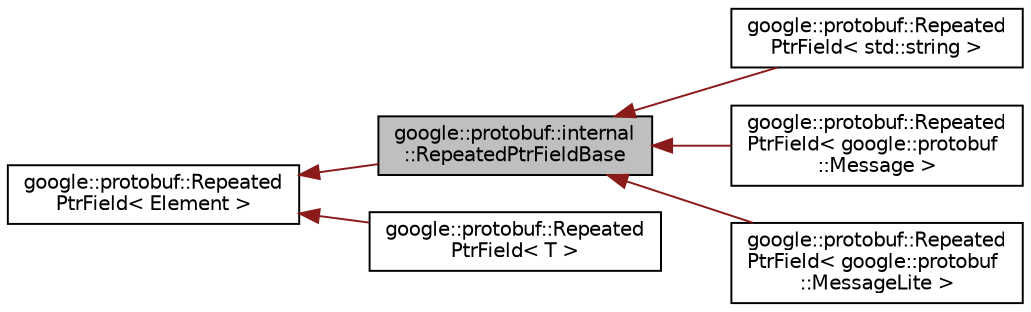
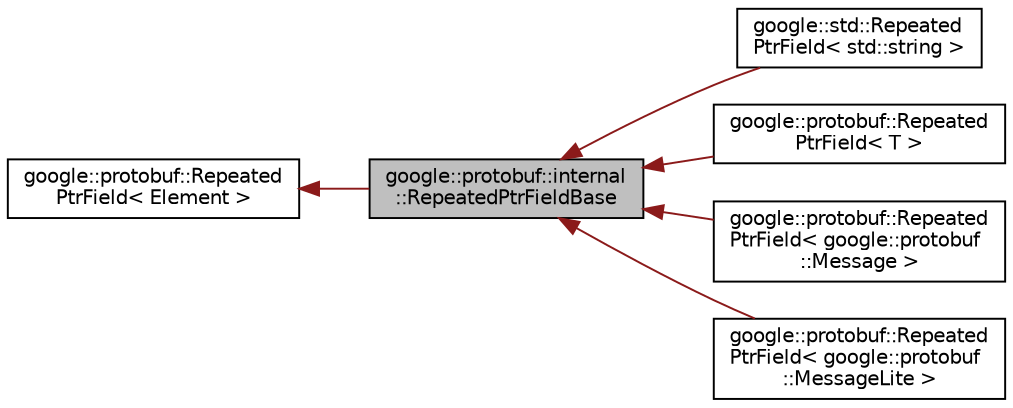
node "google::protobuf::Repeated PtrField< std::string >": label "google::protobuf::Repeated PtrField< std::string >" -> "google::std::Repeated PtrField< std::string >"
edge "google::protobuf::Repeated PtrField< T >" -> "google::protobuf::Repeated PtrField< Element >": now "google::protobuf::Repeated PtrField< T >" -> "google::protobuf::internal ::RepeatedPtrFieldBase"
